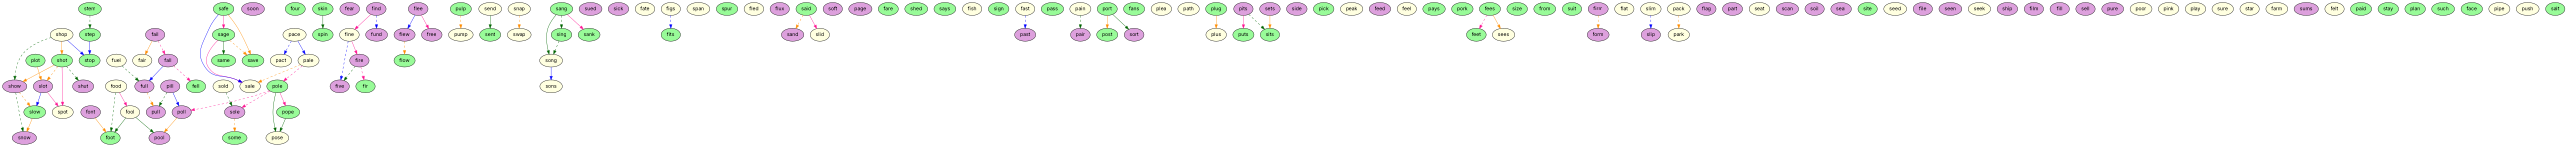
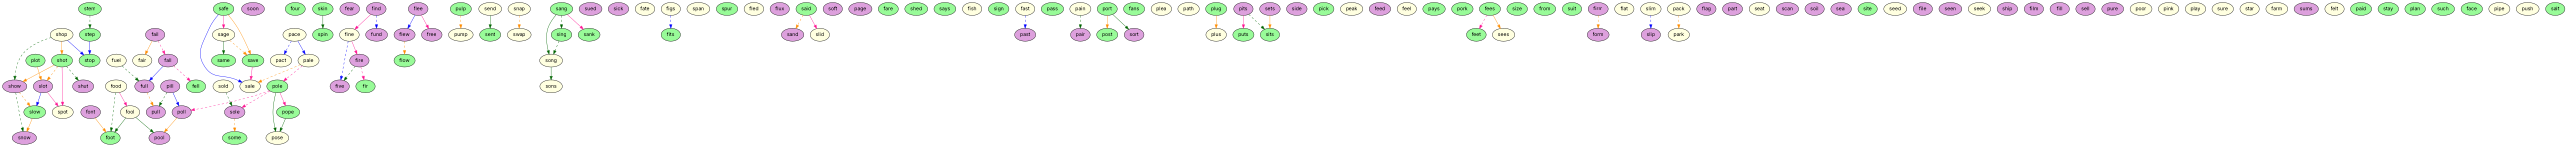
node "sage": fillcolor palegreen -> lightyellow
edge "sage" -> "sale": now "save" -> "sale"
edge "song" -> "sons": color blue -> darkgreen
